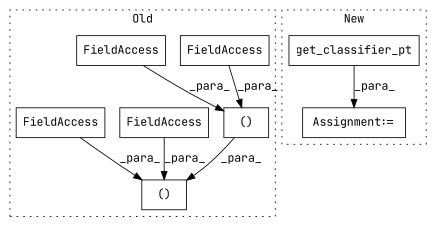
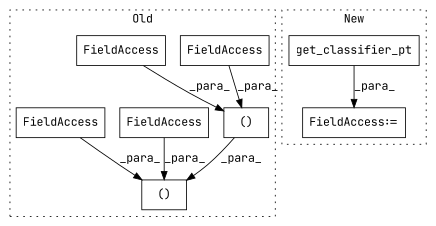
node "Assignment:=": label "Assignment:=" -> "FieldAccess:="
